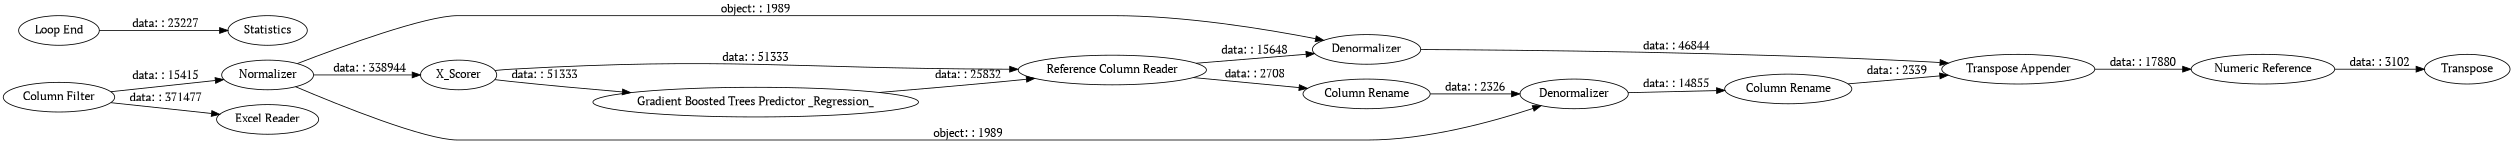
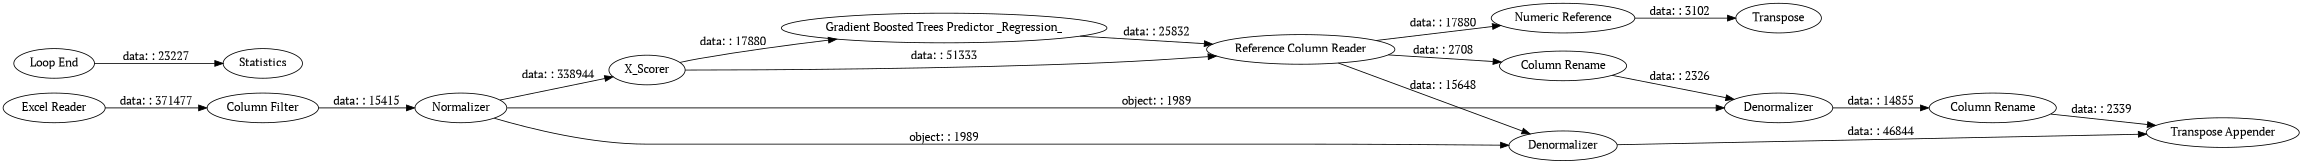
edge "Transpose Appender" -> "Numeric Reference": now "Reference Column Reader" -> "Numeric Reference"
edge "X_Scorer" -> "Gradient Boosted Trees Predictor _Regression_": label "data: : 51333" -> "data: : 17880"
edge "Column Filter" -> "Excel Reader": reversed
